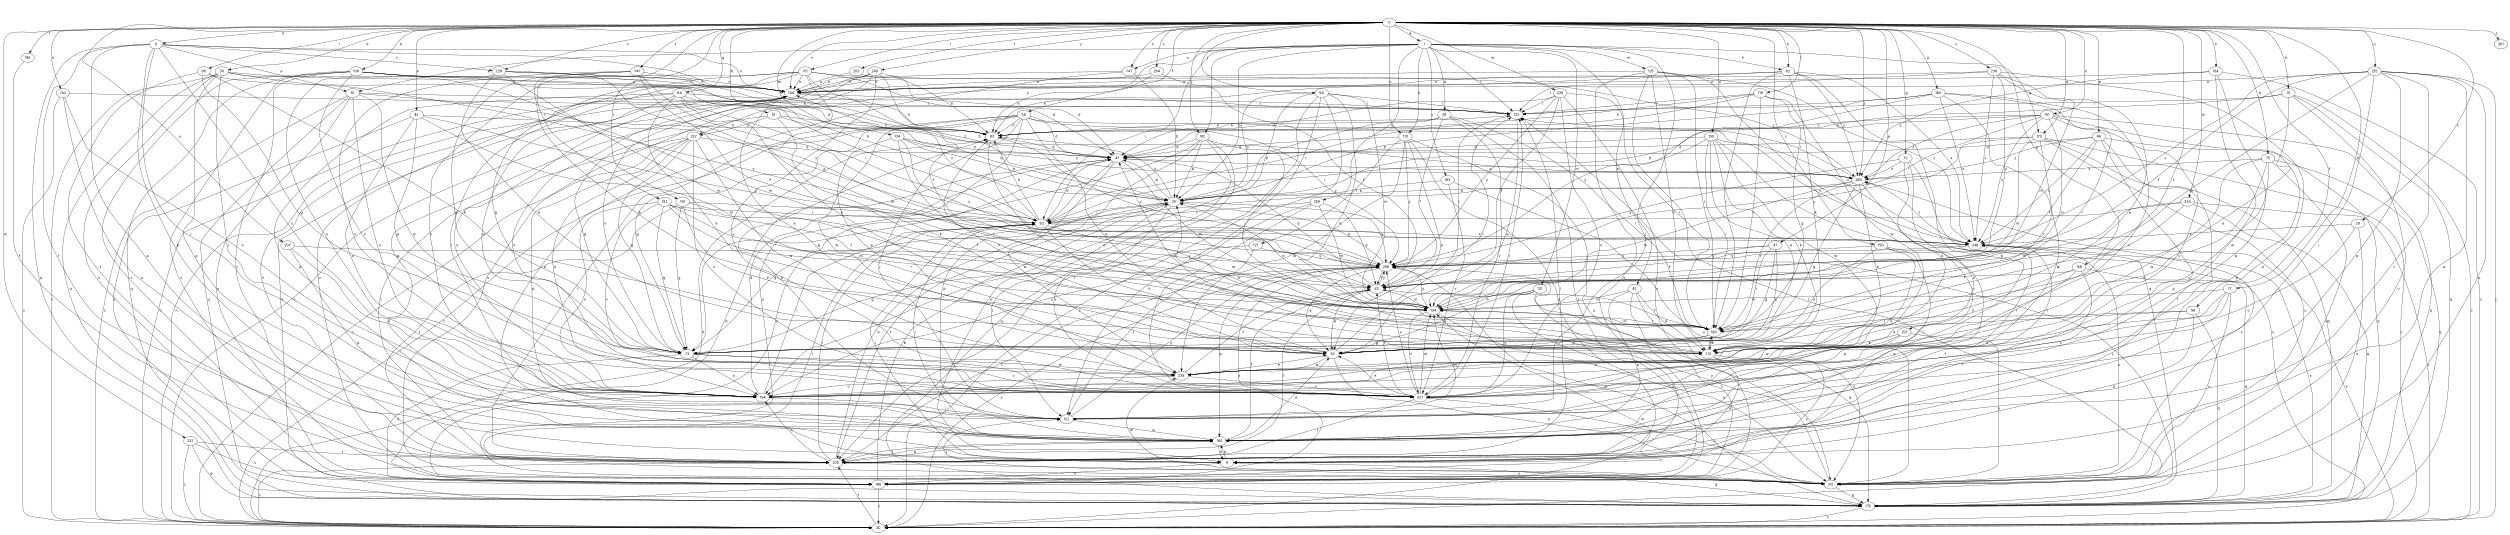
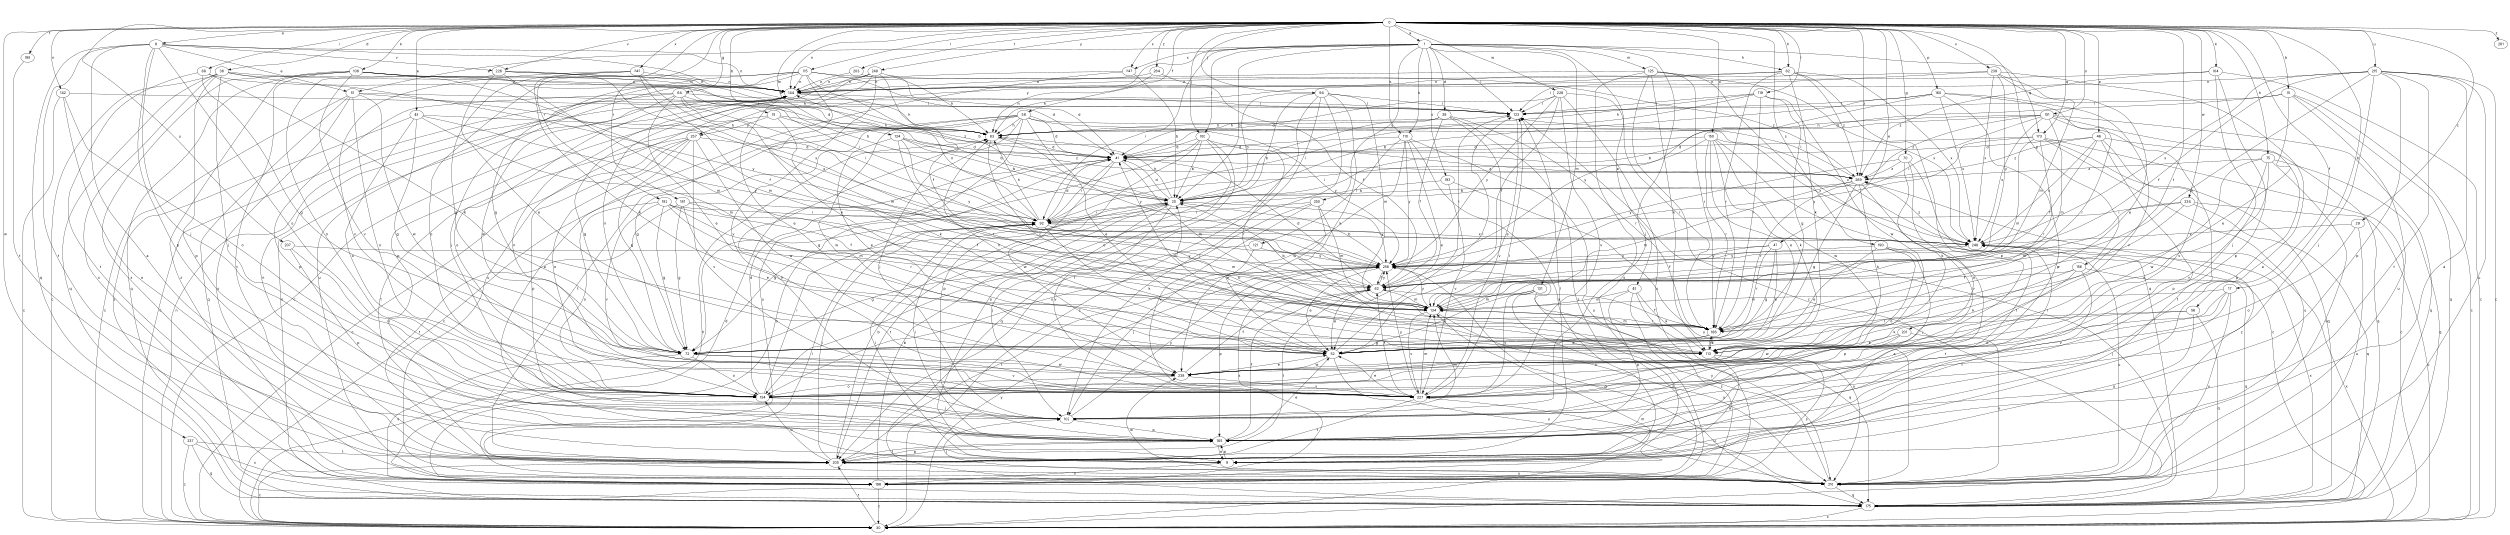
edge "250" -> "62": now "250" -> "52"
edge "104" -> "102": label "w" -> "j"
edge "9" -> "175": removed, label "q"
